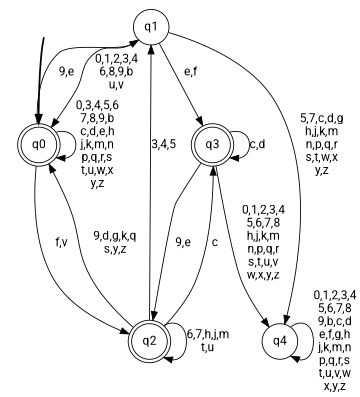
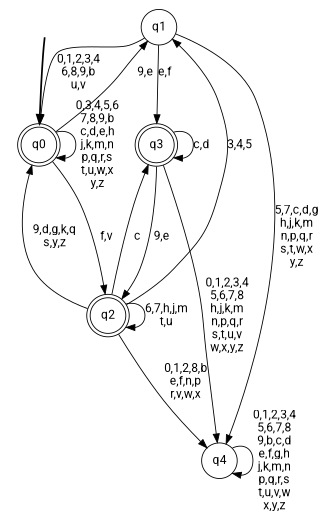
edge "q2" -> "q4": added, label "0,1,2,8,b e,f,n,p r,v,w,x"
